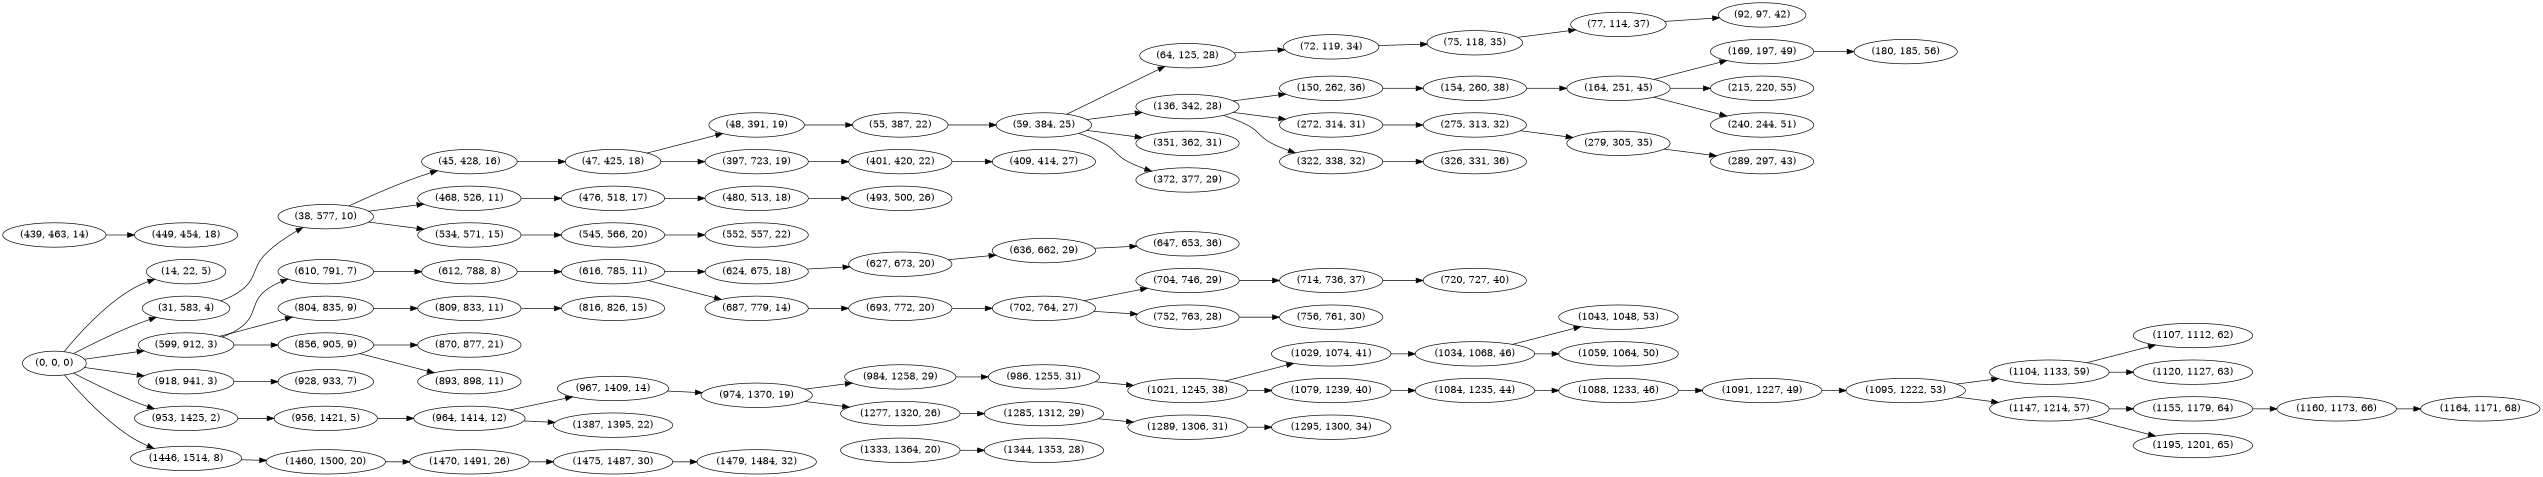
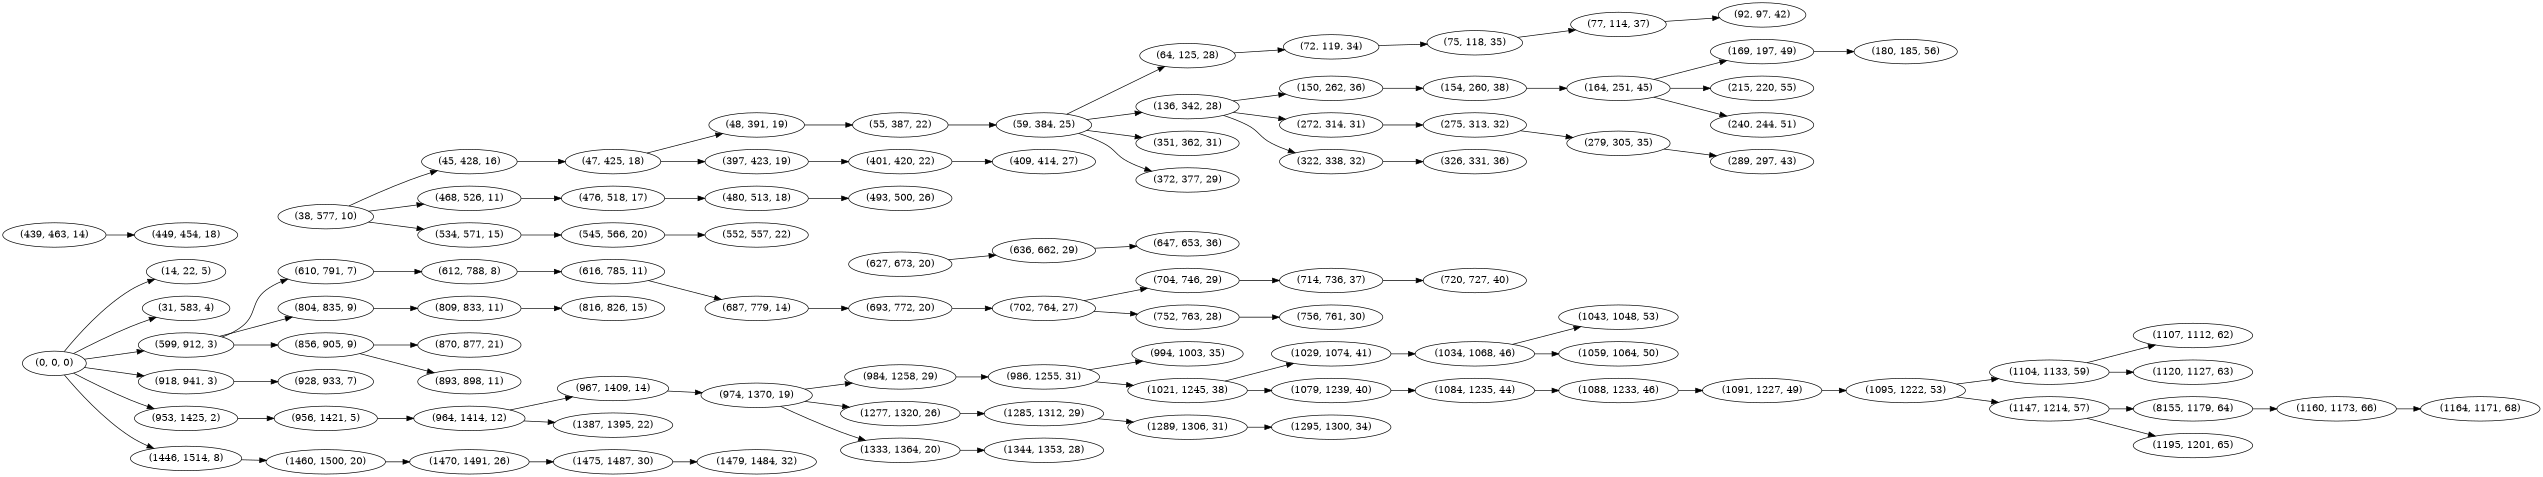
node "(397, 723, 19)": label "(397, 723, 19)" -> "(397, 423, 19)"
edge "(31, 583, 4)" -> "(38, 577, 10)": removed
node "(624, 675, 18)": removed
node "(994, 1003, 35)": added
node "(1155, 1179, 64)": label "(1155, 1179, 64)" -> "(8155, 1179, 64)"
edge "(974, 1370, 19)" -> "(1333, 1364, 20)": added
